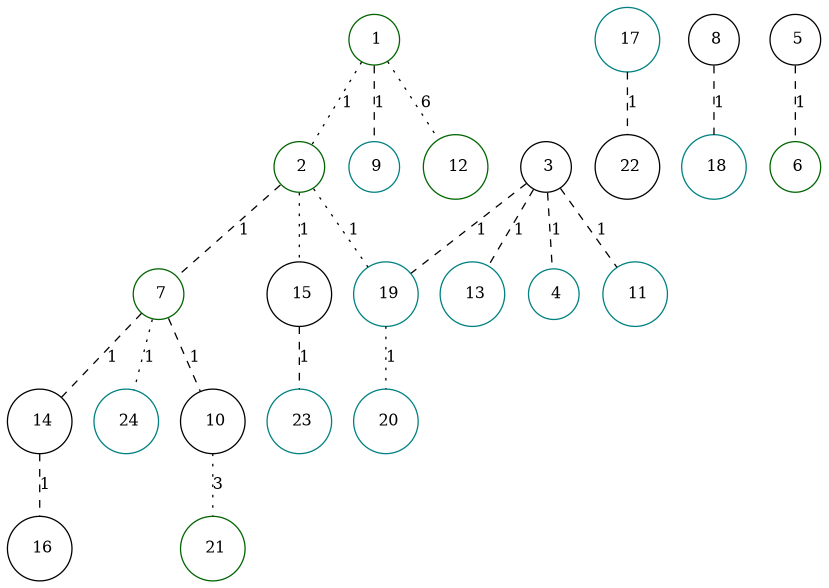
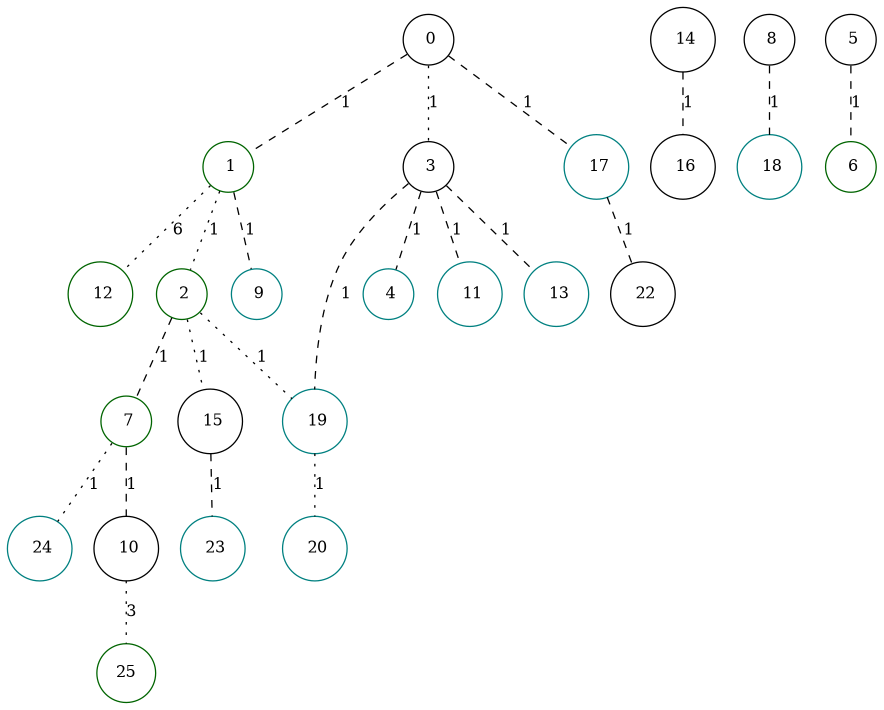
node "0": added
edge "7" -- "14": removed, label "1"
node "21": label "21" -> "25"
